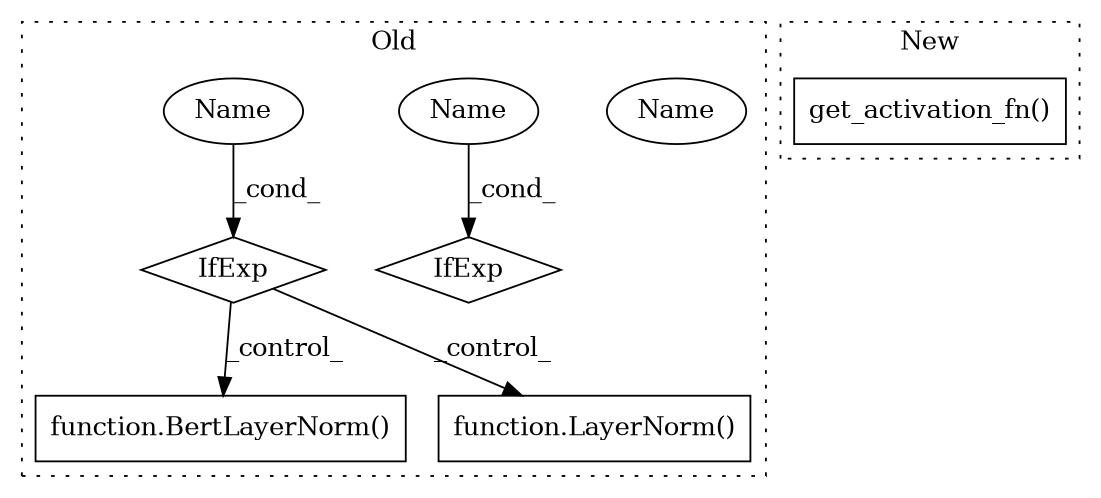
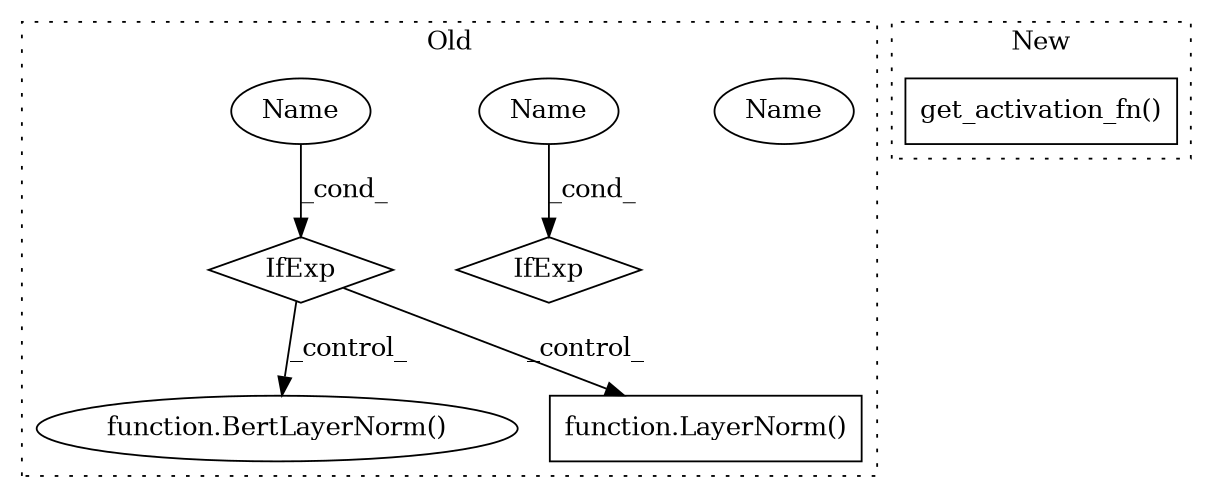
node "function.BertLayerNorm()": shape box -> ellipse
